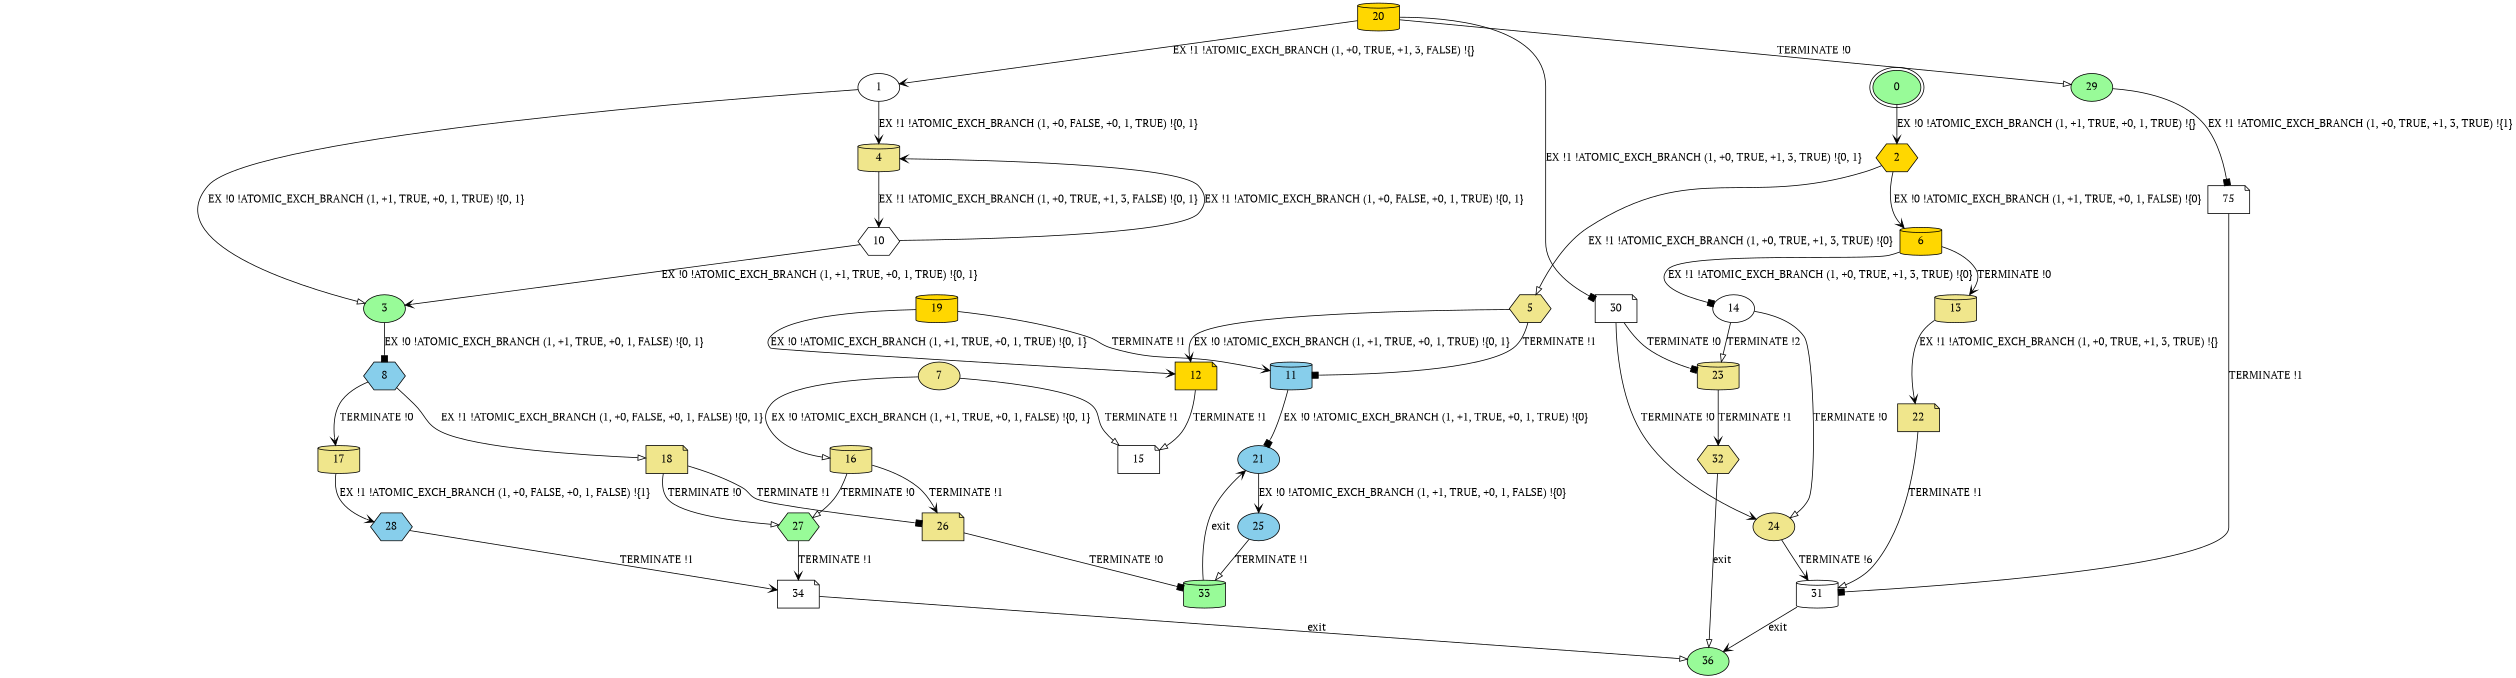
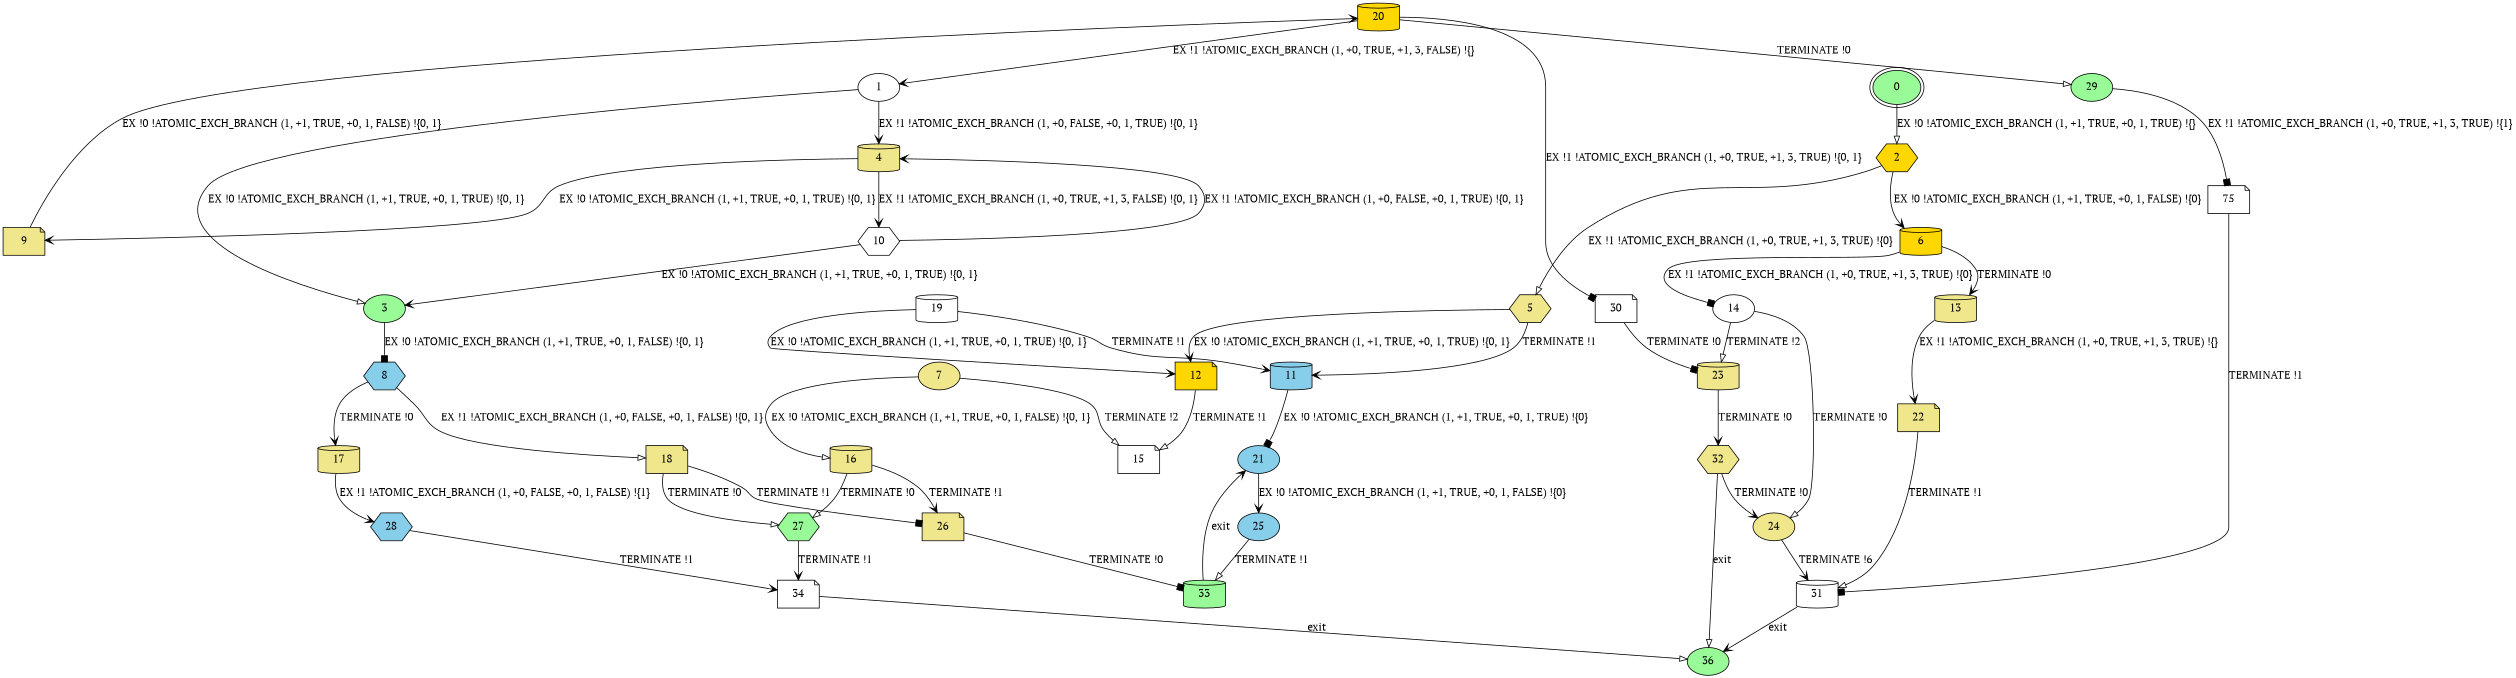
edge "0" -> "2": arrowhead vee -> onormal
node "9": added
node "19": fillcolor gold -> white
edge "5" -> "11": arrowhead box -> vee
edge "7" -> "15": label "TERMINATE !1" -> "TERMINATE !2"
edge "23" -> "32": label "TERMINATE !1" -> "TERMINATE !0"
edge "30" -> "24": now "32" -> "24"
